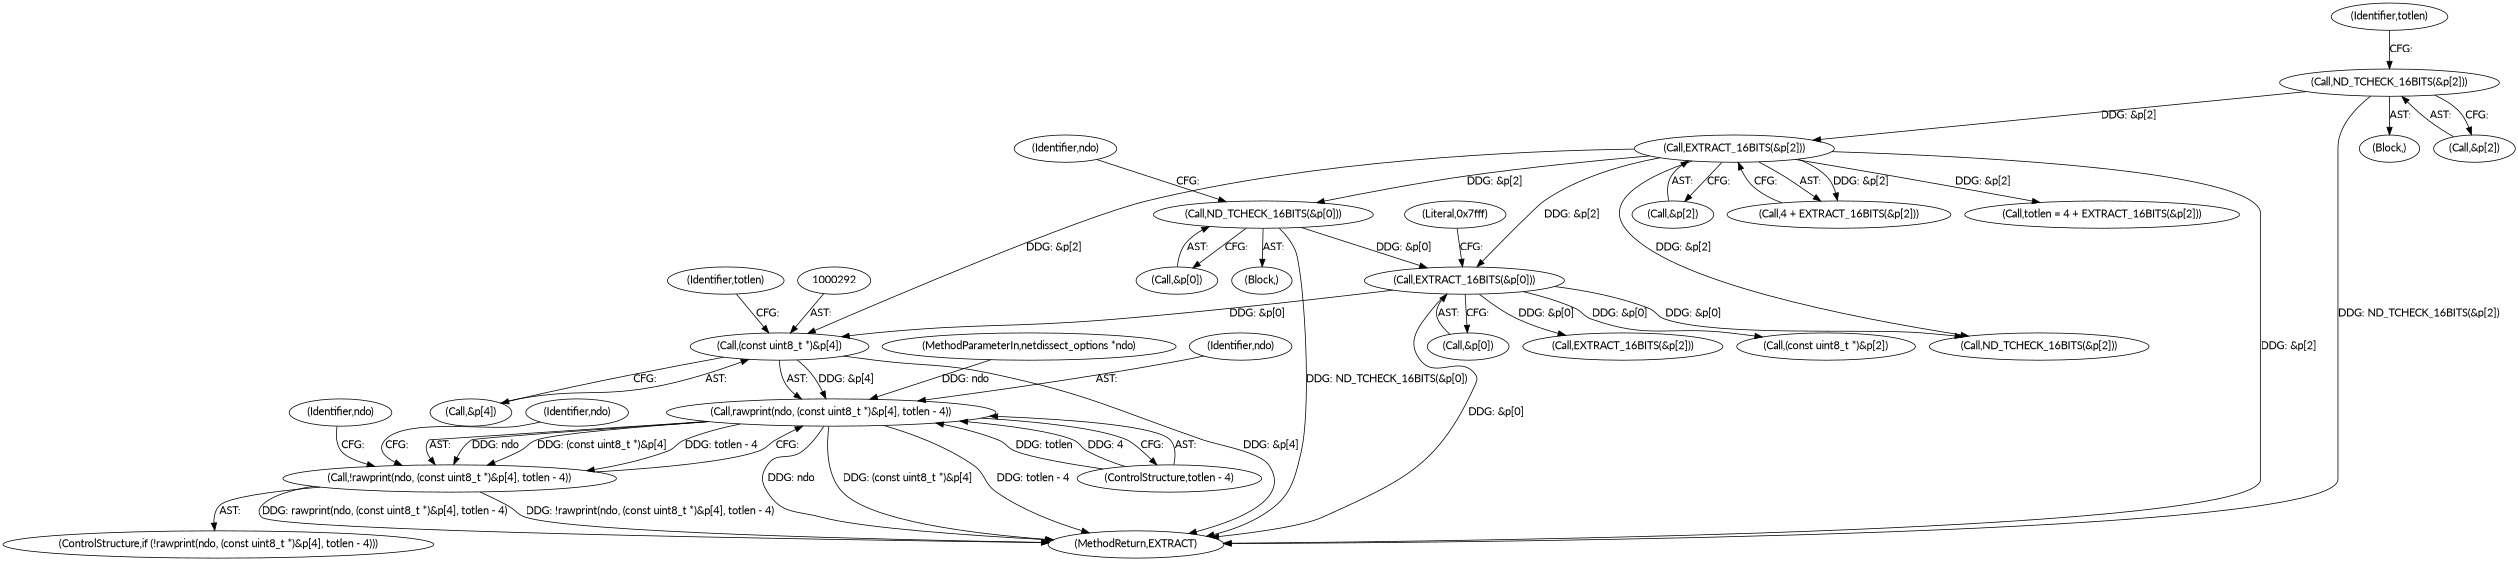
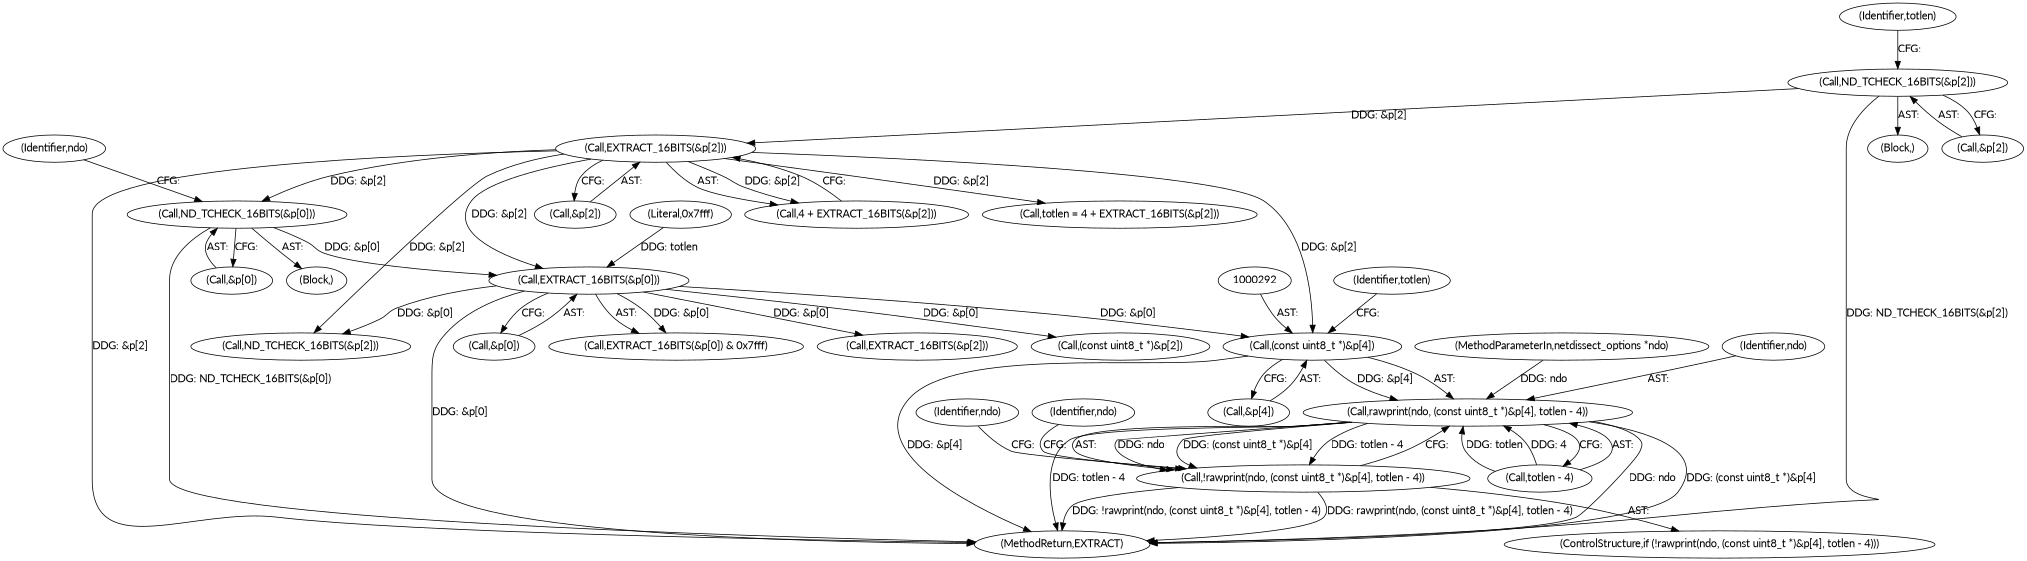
edge "(Literal,0x7fff)" -> "(Call,EXTRACT_16BITS(&p[0]))": label "CFG: " -> "DDG: totlen"
node "(Call,EXTRACT_16BITS(&p[0]) & 0x7fff)": added
node "(ControlStructure,totlen - 4)": label "(ControlStructure,totlen - 4)" -> "(Call,totlen - 4)"
